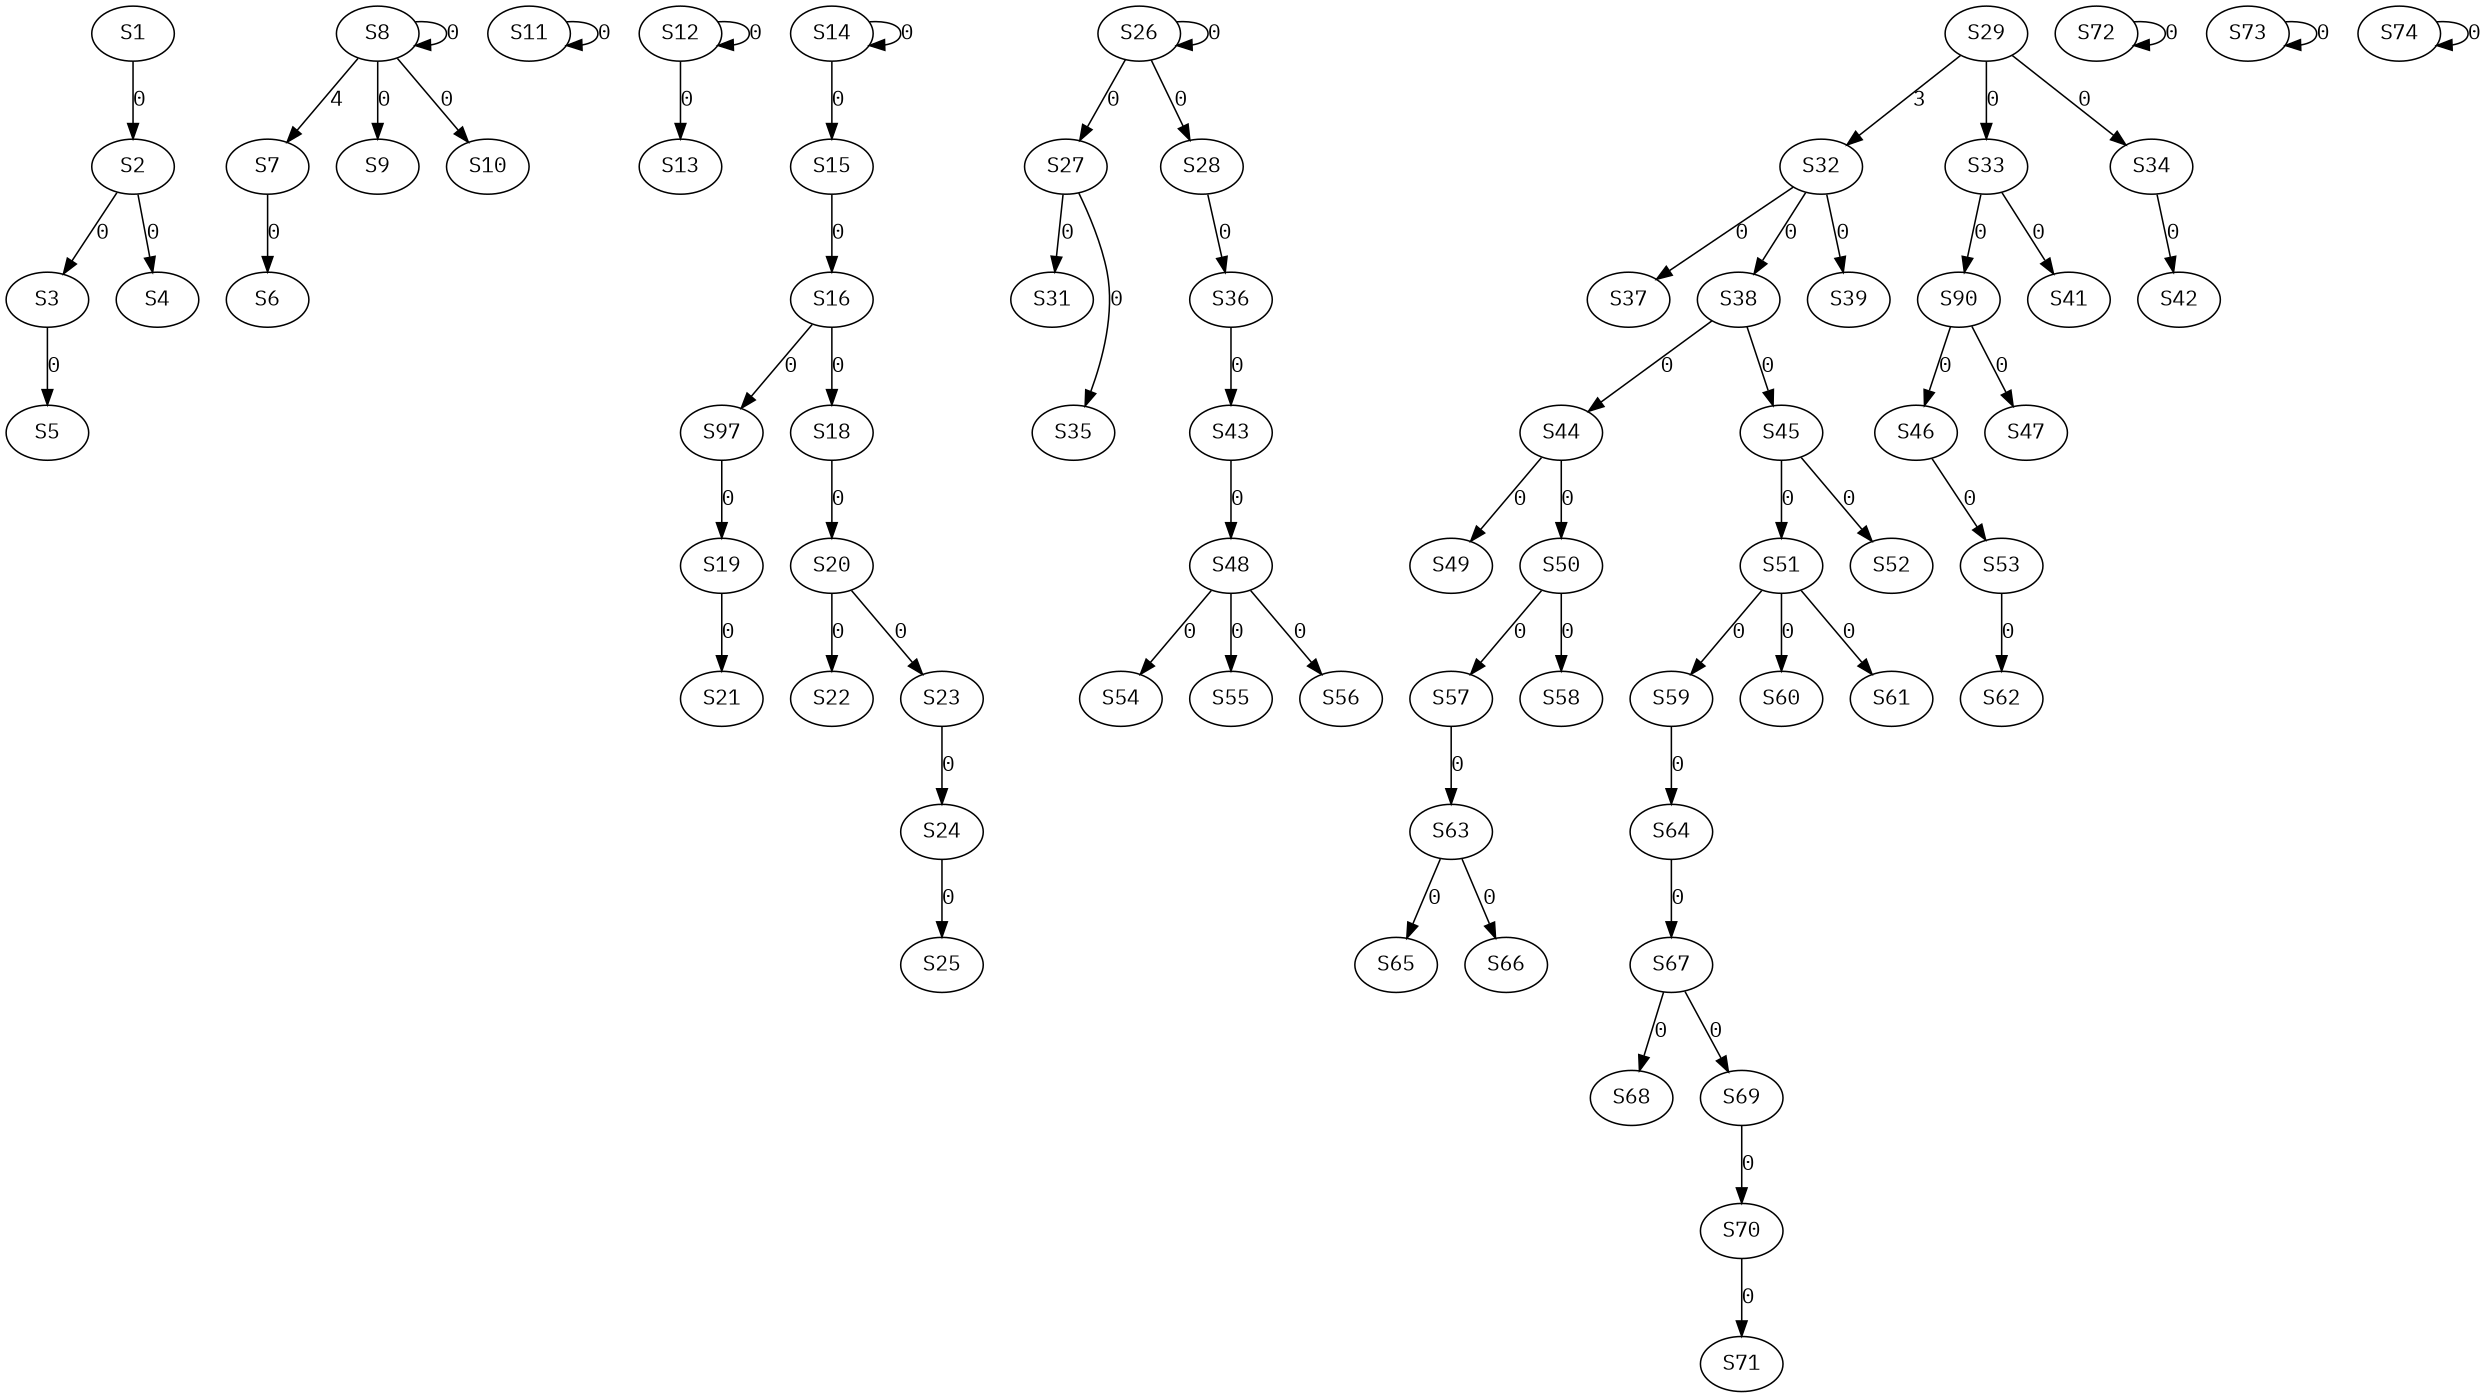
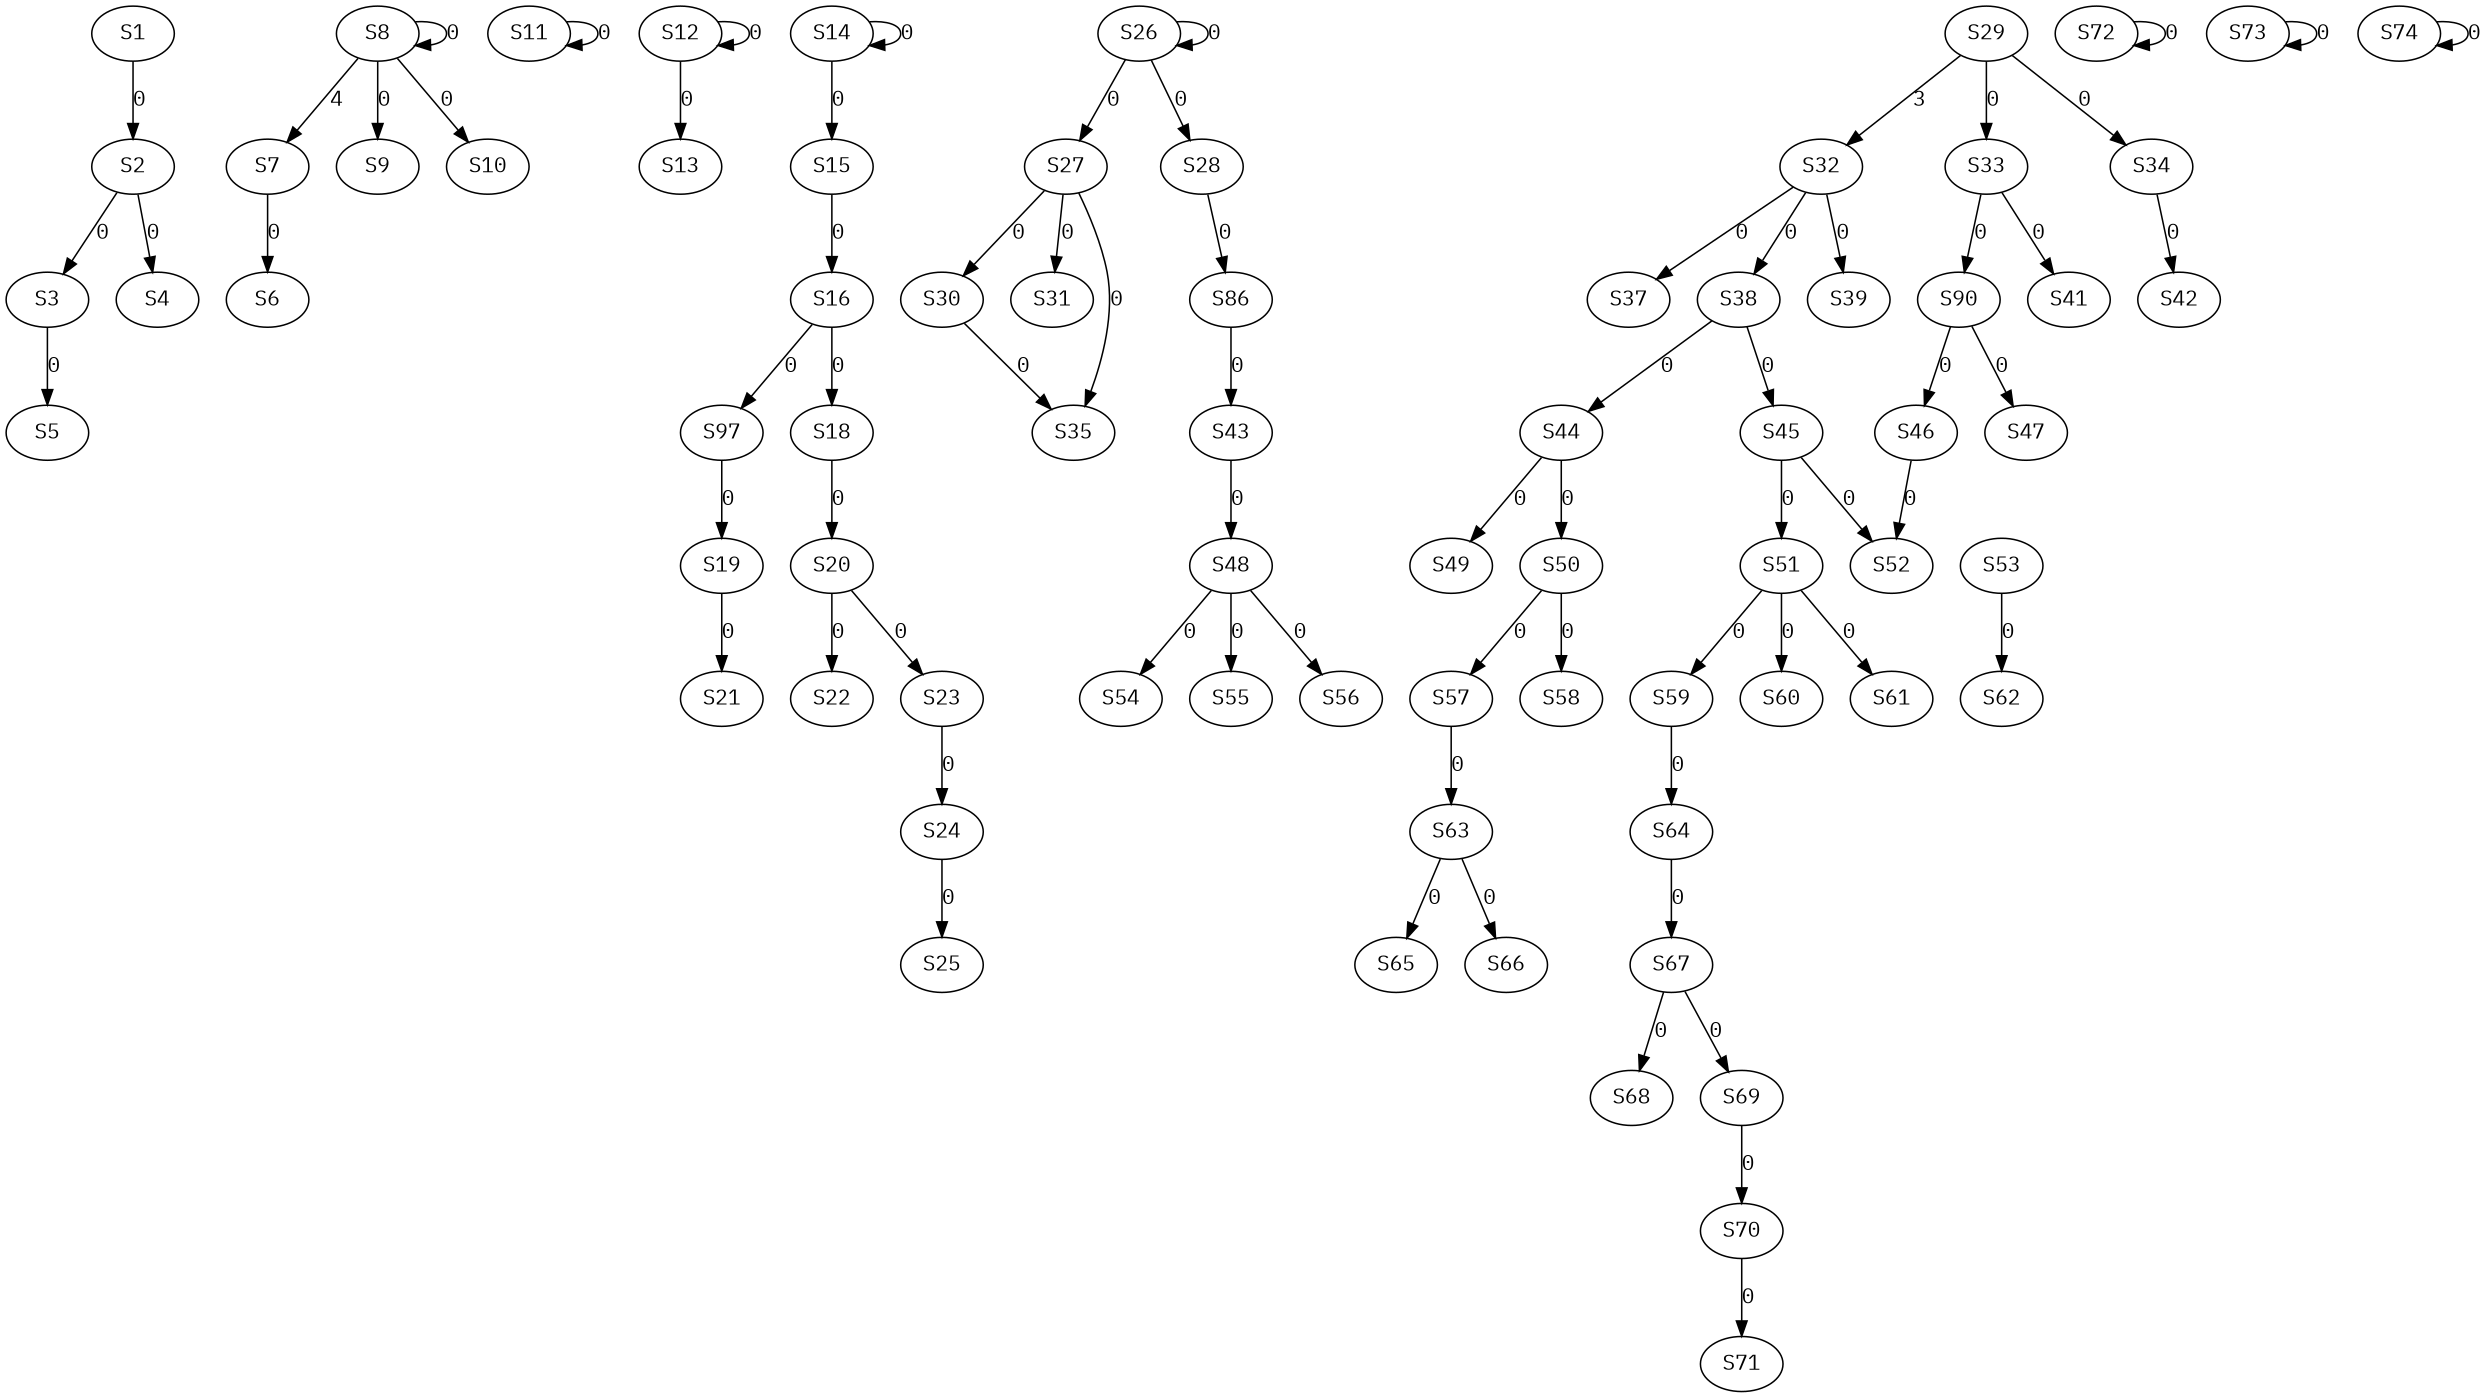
node "S30": added
node "S36": label "S36" -> "S86"
edge "S46" -> "S53": now "S46" -> "S52"
